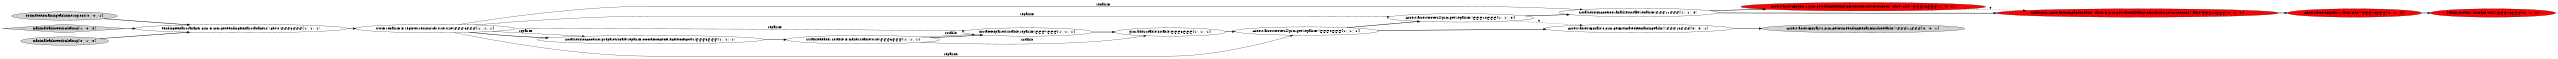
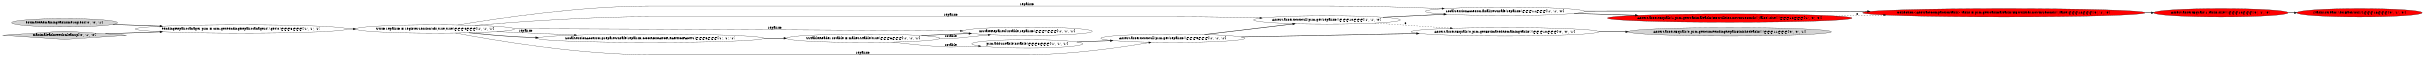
node "maximalTaskNeedsCleanup['1', '0', '0']": removed
edge "mutateRepaired(sstable,repairID)@@@7@@@['1', '1', '1']" -> "prm.addSSTable(sstable)@@@8@@@['1', '1', '1']": removed
node "maximalTaskNeedsCleanup['0', '1', '0']": shape ellipse -> diamond
